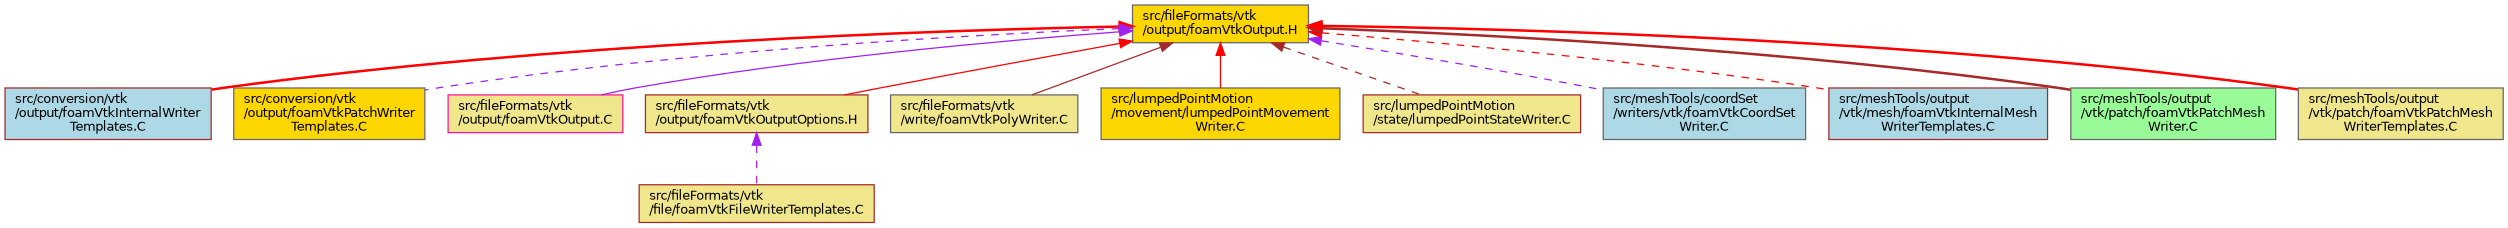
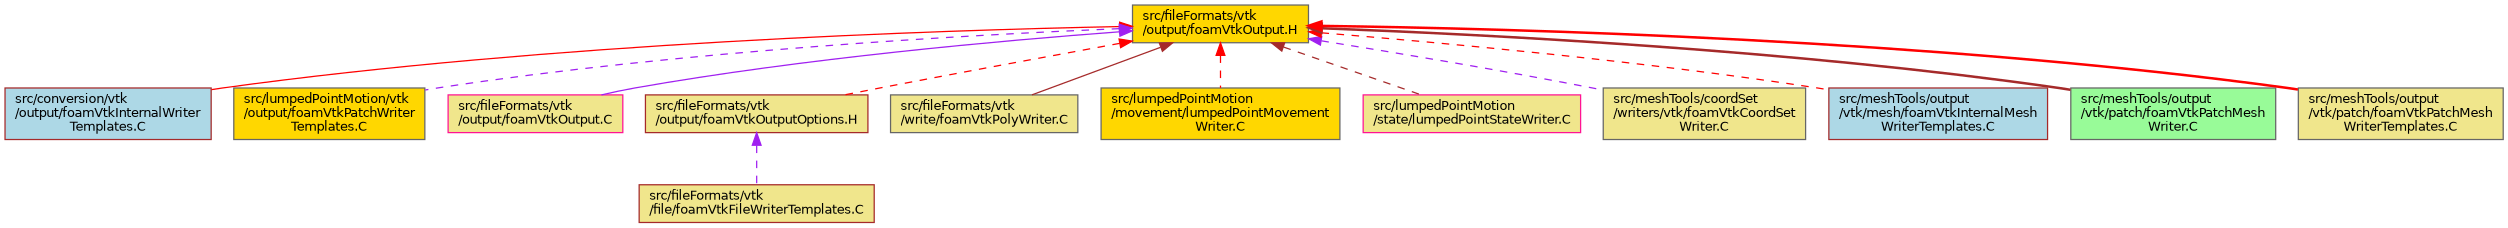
edge "src/conversion/vtk /output/foamVtkInternalWriter Templates.C" -> "src/fileFormats/vtk /output/foamVtkOutput.H": style bold -> solid
edge "src/fileFormats/vtk /output/foamVtkOutputOptions.H" -> "src/fileFormats/vtk /output/foamVtkOutput.H": style solid -> dashed
edge "src/lumpedPointMotion /movement/lumpedPointMovement Writer.C" -> "src/fileFormats/vtk /output/foamVtkOutput.H": style solid -> dashed
node "src/conversion/vtk /output/foamVtkPatchWriter Templates.C": label "src/conversion/vtk /output/foamVtkPatchWriter Templates.C" -> "src/lumpedPointMotion/vtk /output/foamVtkPatchWriter Templates.C"
node "src/lumpedPointMotion /state/lumpedPointStateWriter.C": color brown -> deeppink
node "src/meshTools/coordSet /writers/vtk/foamVtkCoordSet Writer.C": fillcolor lightblue -> khaki
